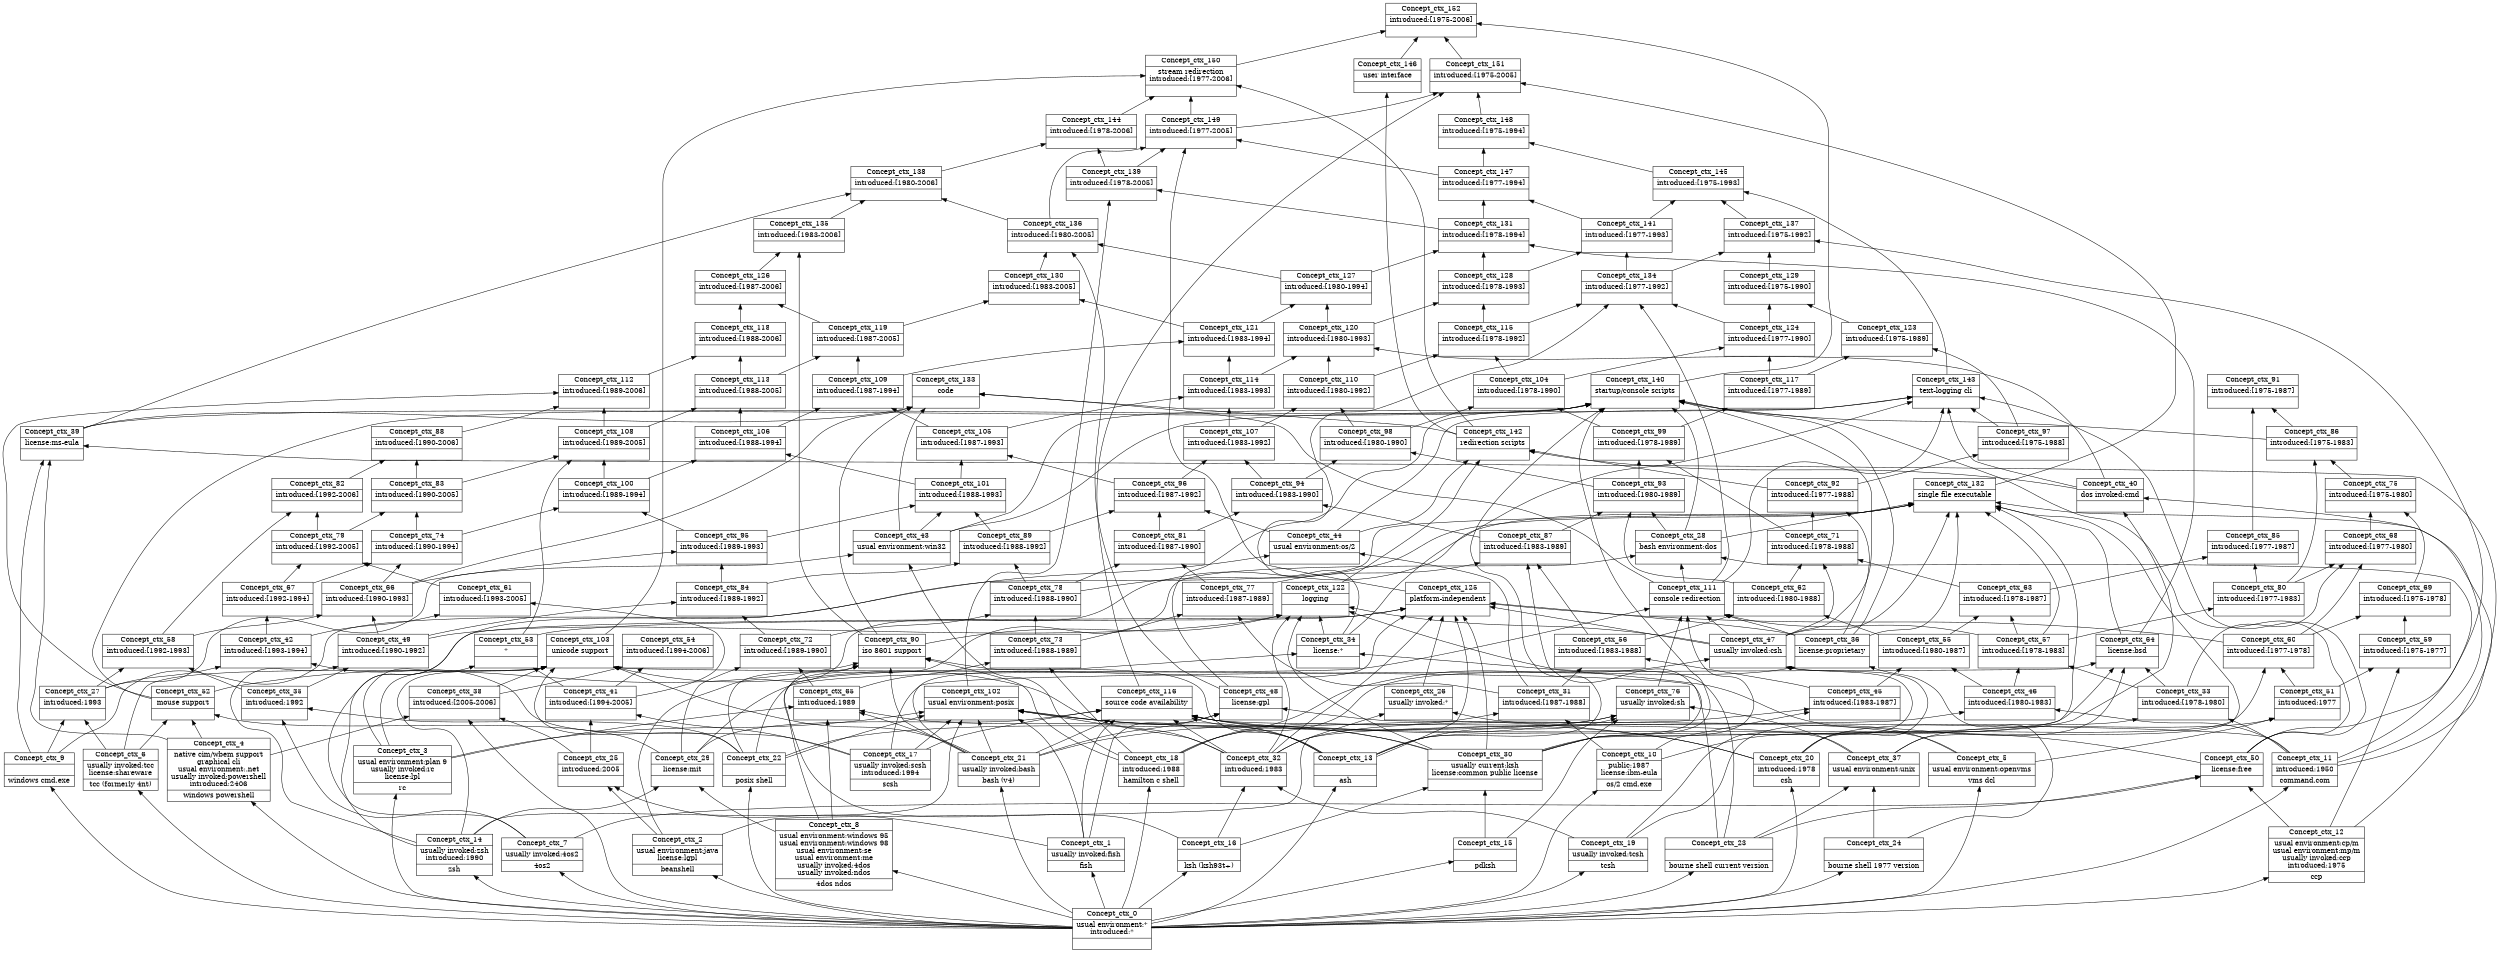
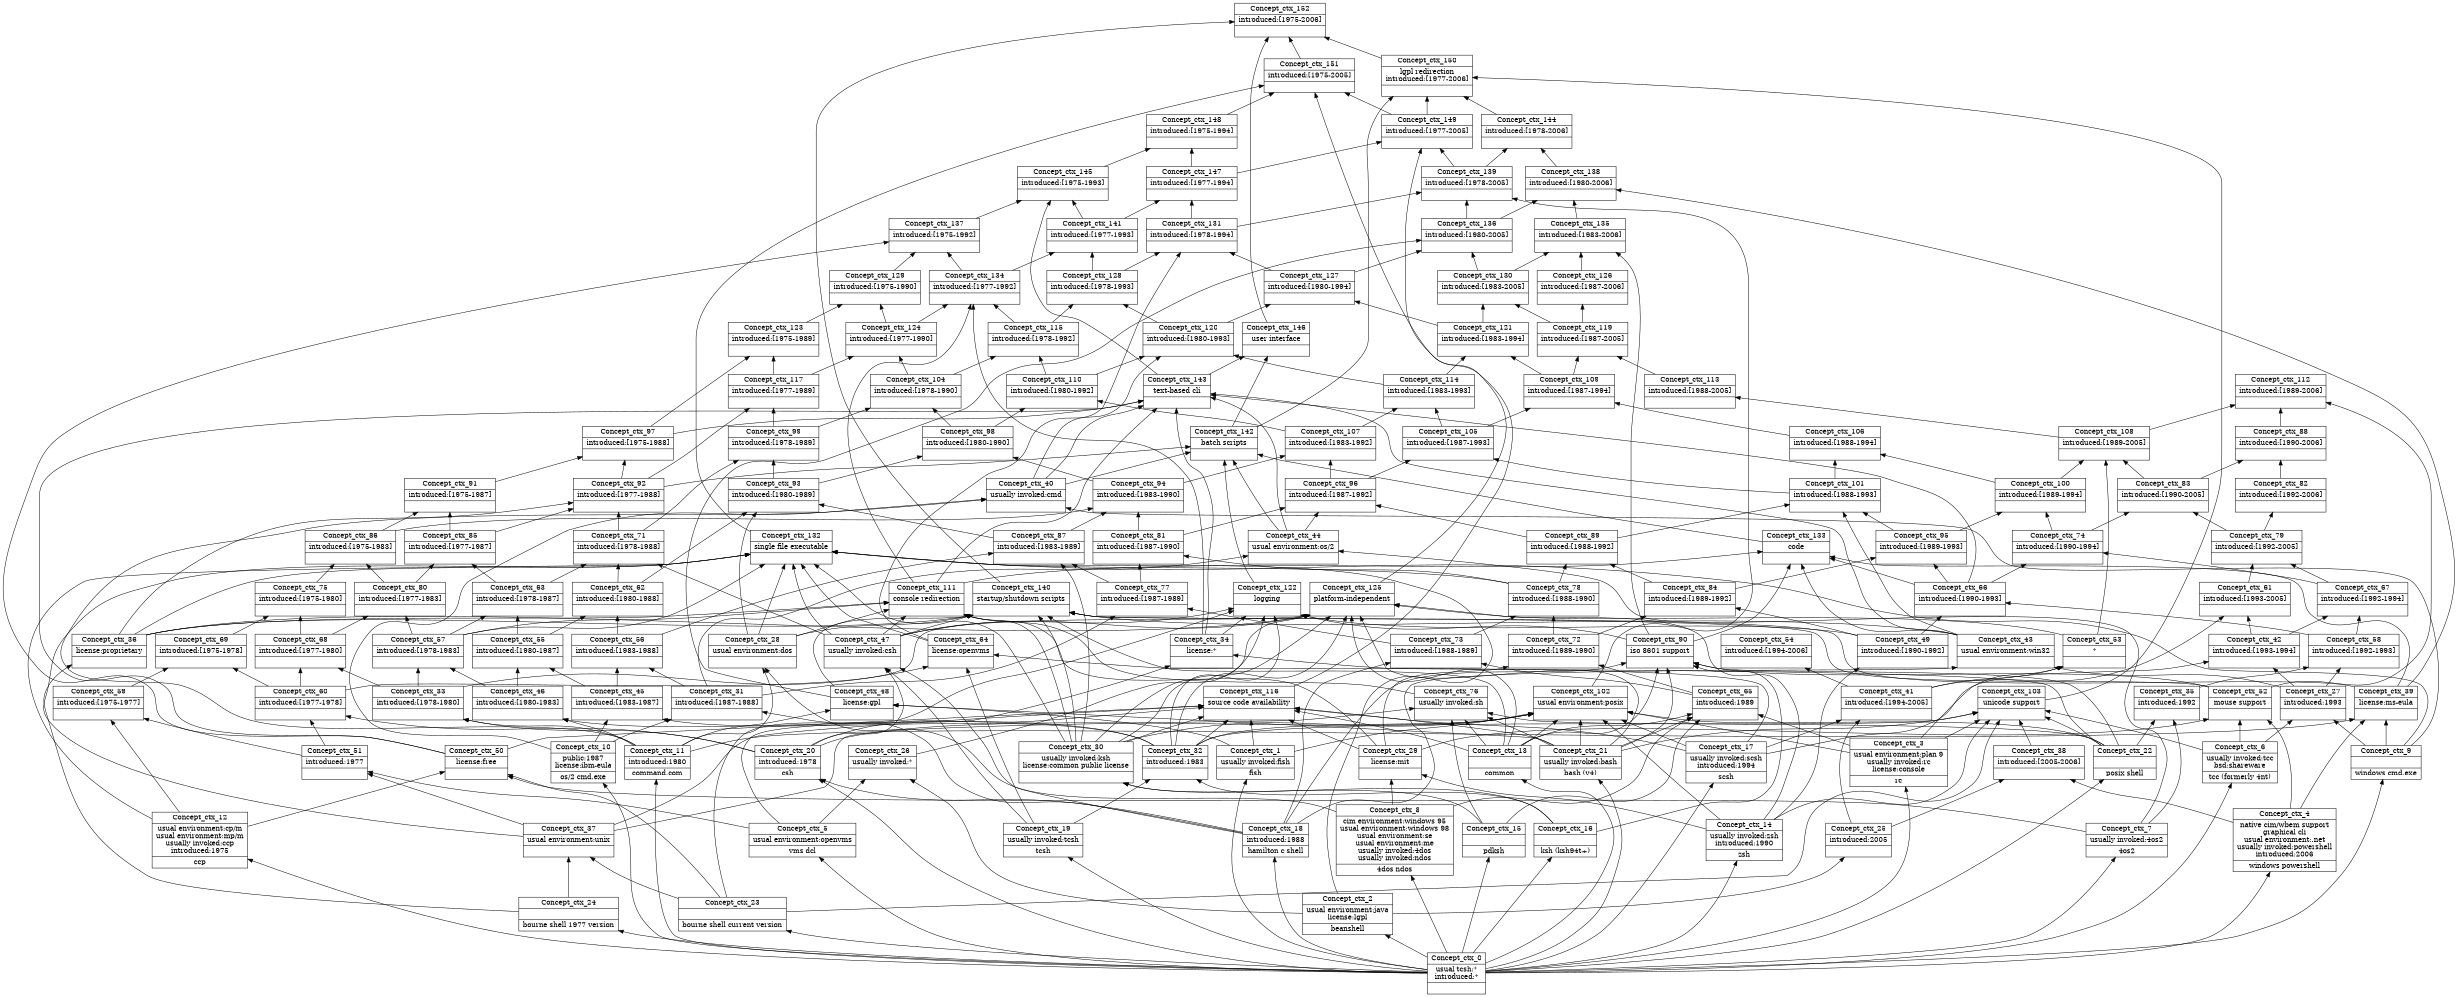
node "Concept_ctx_150": text "stream redirection" -> "lgpl redirection"
edge "Concept_ctx_136" -> "Concept_ctx_149": now "Concept_ctx_136" -> "Concept_ctx_139"
edge "Concept_ctx_130" -> "Concept_ctx_135": added
node "Concept_ctx_118": removed
edge "Concept_ctx_143" -> "Concept_ctx_146": added
node "Concept_ctx_140": text "startup/console scripts" -> "startup/shutdown scripts"
node "Concept_ctx_143": text "text-logging cli" -> "text-based cli"
edge "Concept_ctx_106" -> "Concept_ctx_113": removed
edge "Concept_ctx_142" -> "Concept_ctx_133": reversed
edge "Concept_ctx_86" -> "Concept_ctx_140": now "Concept_ctx_86" -> "Concept_ctx_94"
node "Concept_ctx_142": text "redirection scripts" -> "batch scripts"
edge "Concept_ctx_92" -> "Concept_ctx_117": added
edge "Concept_ctx_66" -> "Concept_ctx_143": added
edge "Concept_ctx_91" -> "Concept_ctx_97": added
node "Concept_ctx_40": text "dos invoked:cmd" -> "usually invoked:cmd"
edge "Concept_ctx_9" -> "Concept_ctx_40": added
edge "Concept_ctx_85" -> "Concept_ctx_92": added
edge "Concept_ctx_50" -> "Concept_ctx_140": removed
node "Concept_ctx_28": text "bash environment:dos" -> "usual environment:dos"
edge "Concept_ctx_58" -> "Concept_ctx_82": now "Concept_ctx_58" -> "Concept_ctx_67"
edge "Concept_ctx_80" -> "Concept_ctx_68": reversed
edge "Concept_ctx_111" -> "Concept_ctx_28": reversed
node "Concept_ctx_64": text "license:bsd" -> "license:openvms"
edge "Concept_ctx_35" -> "Concept_ctx_49": removed
edge "Concept_ctx_38" -> "Concept_ctx_54": removed
edge "Concept_ctx_18" -> "Concept_ctx_36": now "Concept_ctx_18" -> "Concept_ctx_20"
edge "Concept_ctx_13" -> "Concept_ctx_64": removed
node "Concept_ctx_30": text "usually current:ksh" -> "usually invoked:ksh"
node "Concept_ctx_11": text "introduced:1950" -> "introduced:1980"
node "Concept_ctx_6": text "license:shareware" -> "bsd:shareware"
node "Concept_ctx_3": text "license:lpl" -> "license:console"
node "Concept_ctx_13": text "ash" -> "common"
node "Concept_ctx_4": text "introduced:2406" -> "introduced:2006"
edge "Concept_ctx_15" -> "Concept_ctx_65": added
edge "Concept_ctx_1" -> "Concept_ctx_25": removed
node "Concept_ctx_8": text "usual environment:windows 95" -> "cim environment:windows 95"
node "Concept_ctx_16": text "ksh (ksh93t+)" -> "ksh (ksh94t+)"
edge "Concept_ctx_0" -> "Concept_ctx_38": now "Concept_ctx_0" -> "Concept_ctx_17"
node "Concept_ctx_0": text "usual environment:*" -> "usual tcsh:*"
